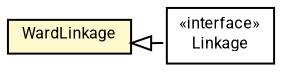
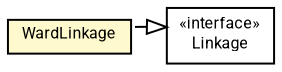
edge "Linkage" -> "WardLinkage": reversed
